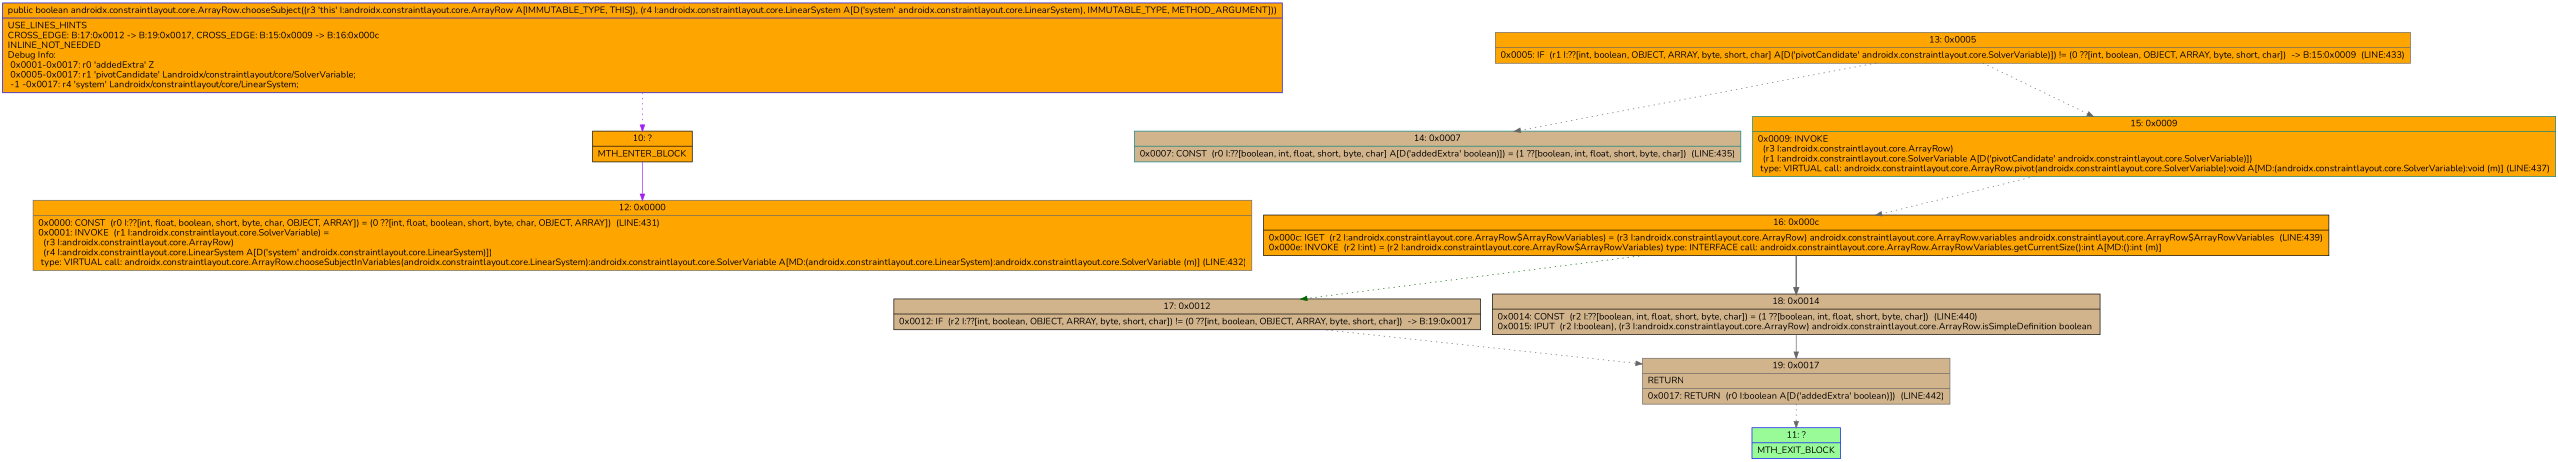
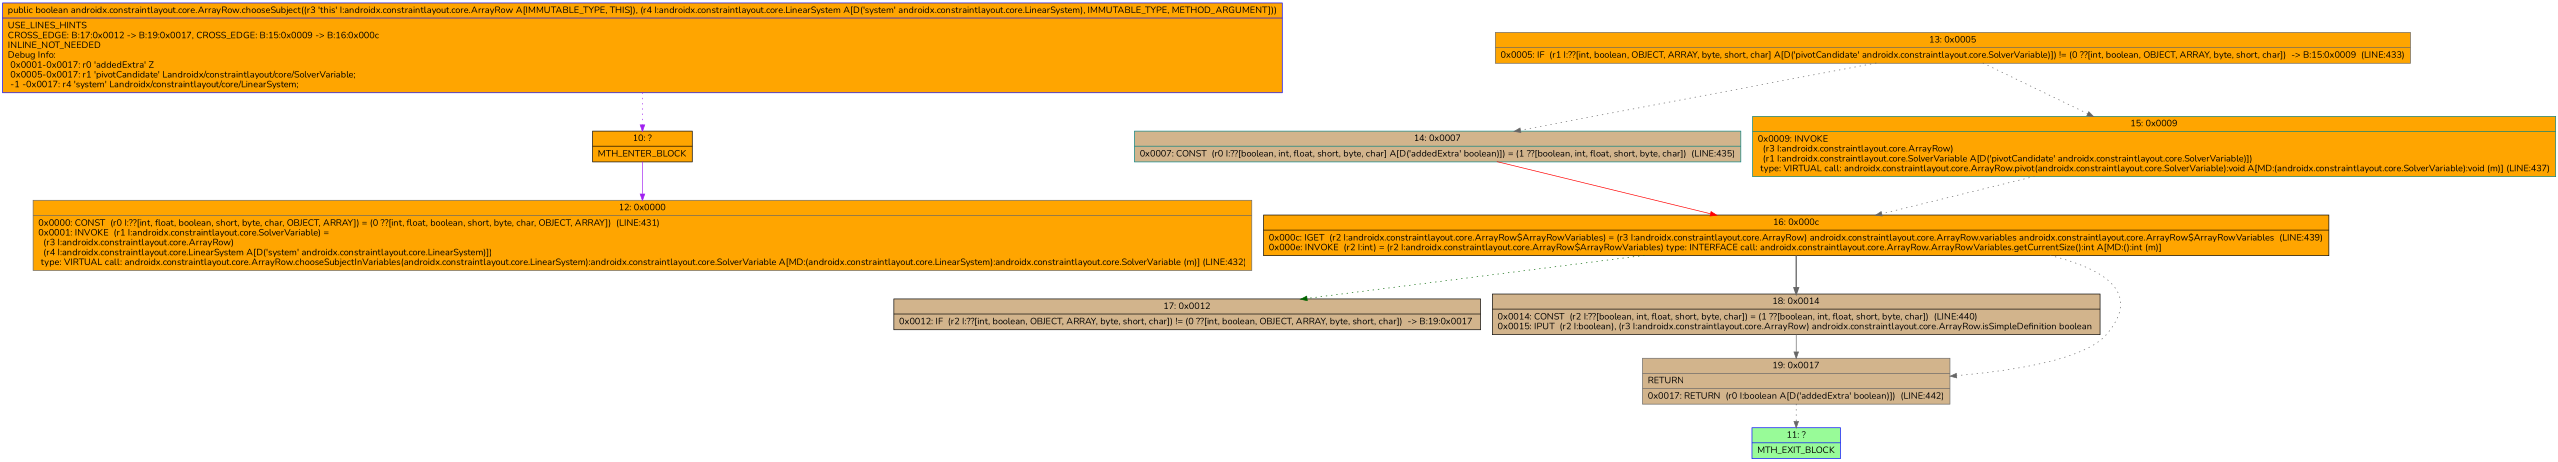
edge "14: 0x0007" -> "16: 0x000c": added
edge "17: 0x0012" -> "19: 0x0017": now "16: 0x000c" -> "19: 0x0017"
